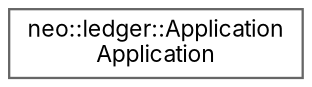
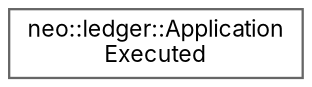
node "neo::ledger::Application Application": label "neo::ledger::Application Application" -> "neo::ledger::Application Executed"
